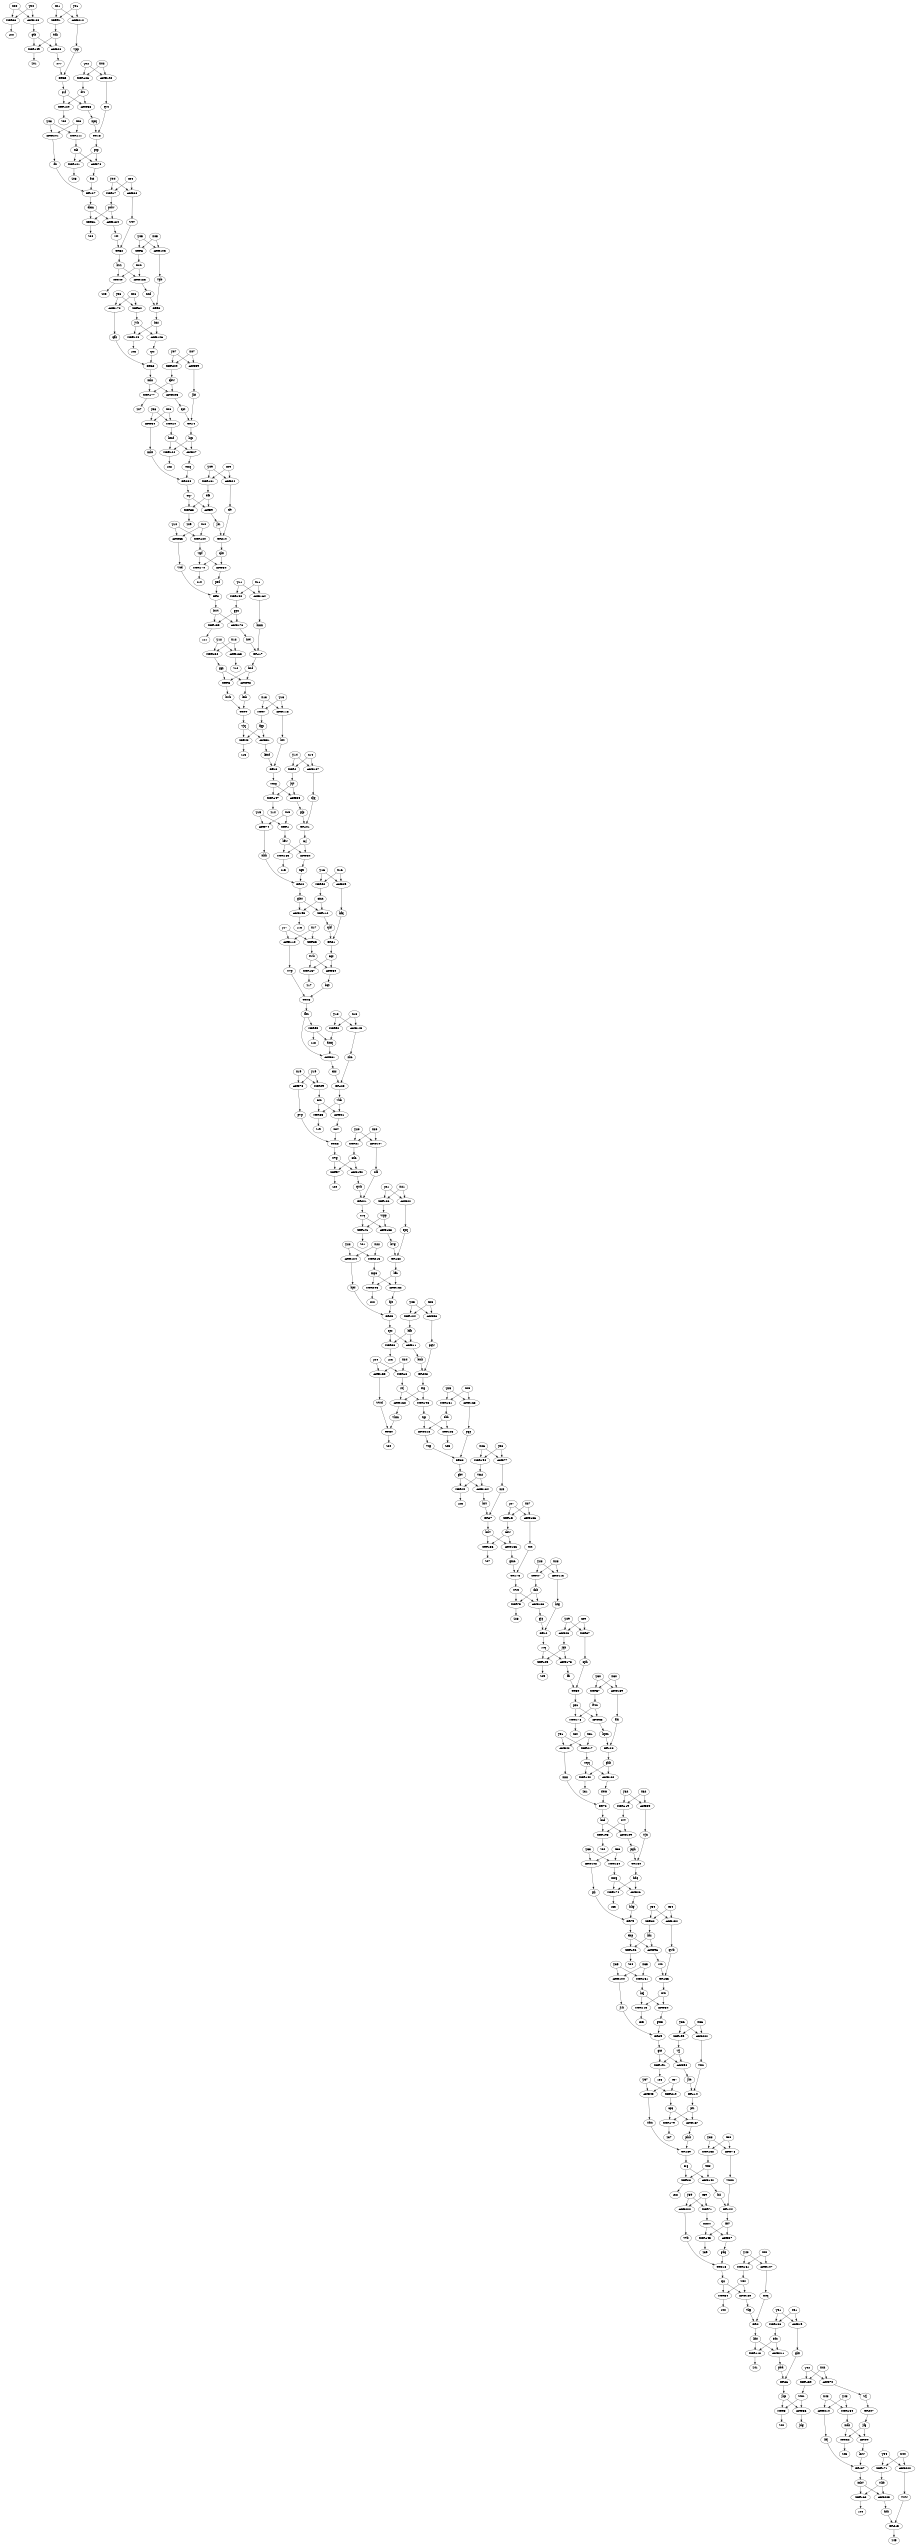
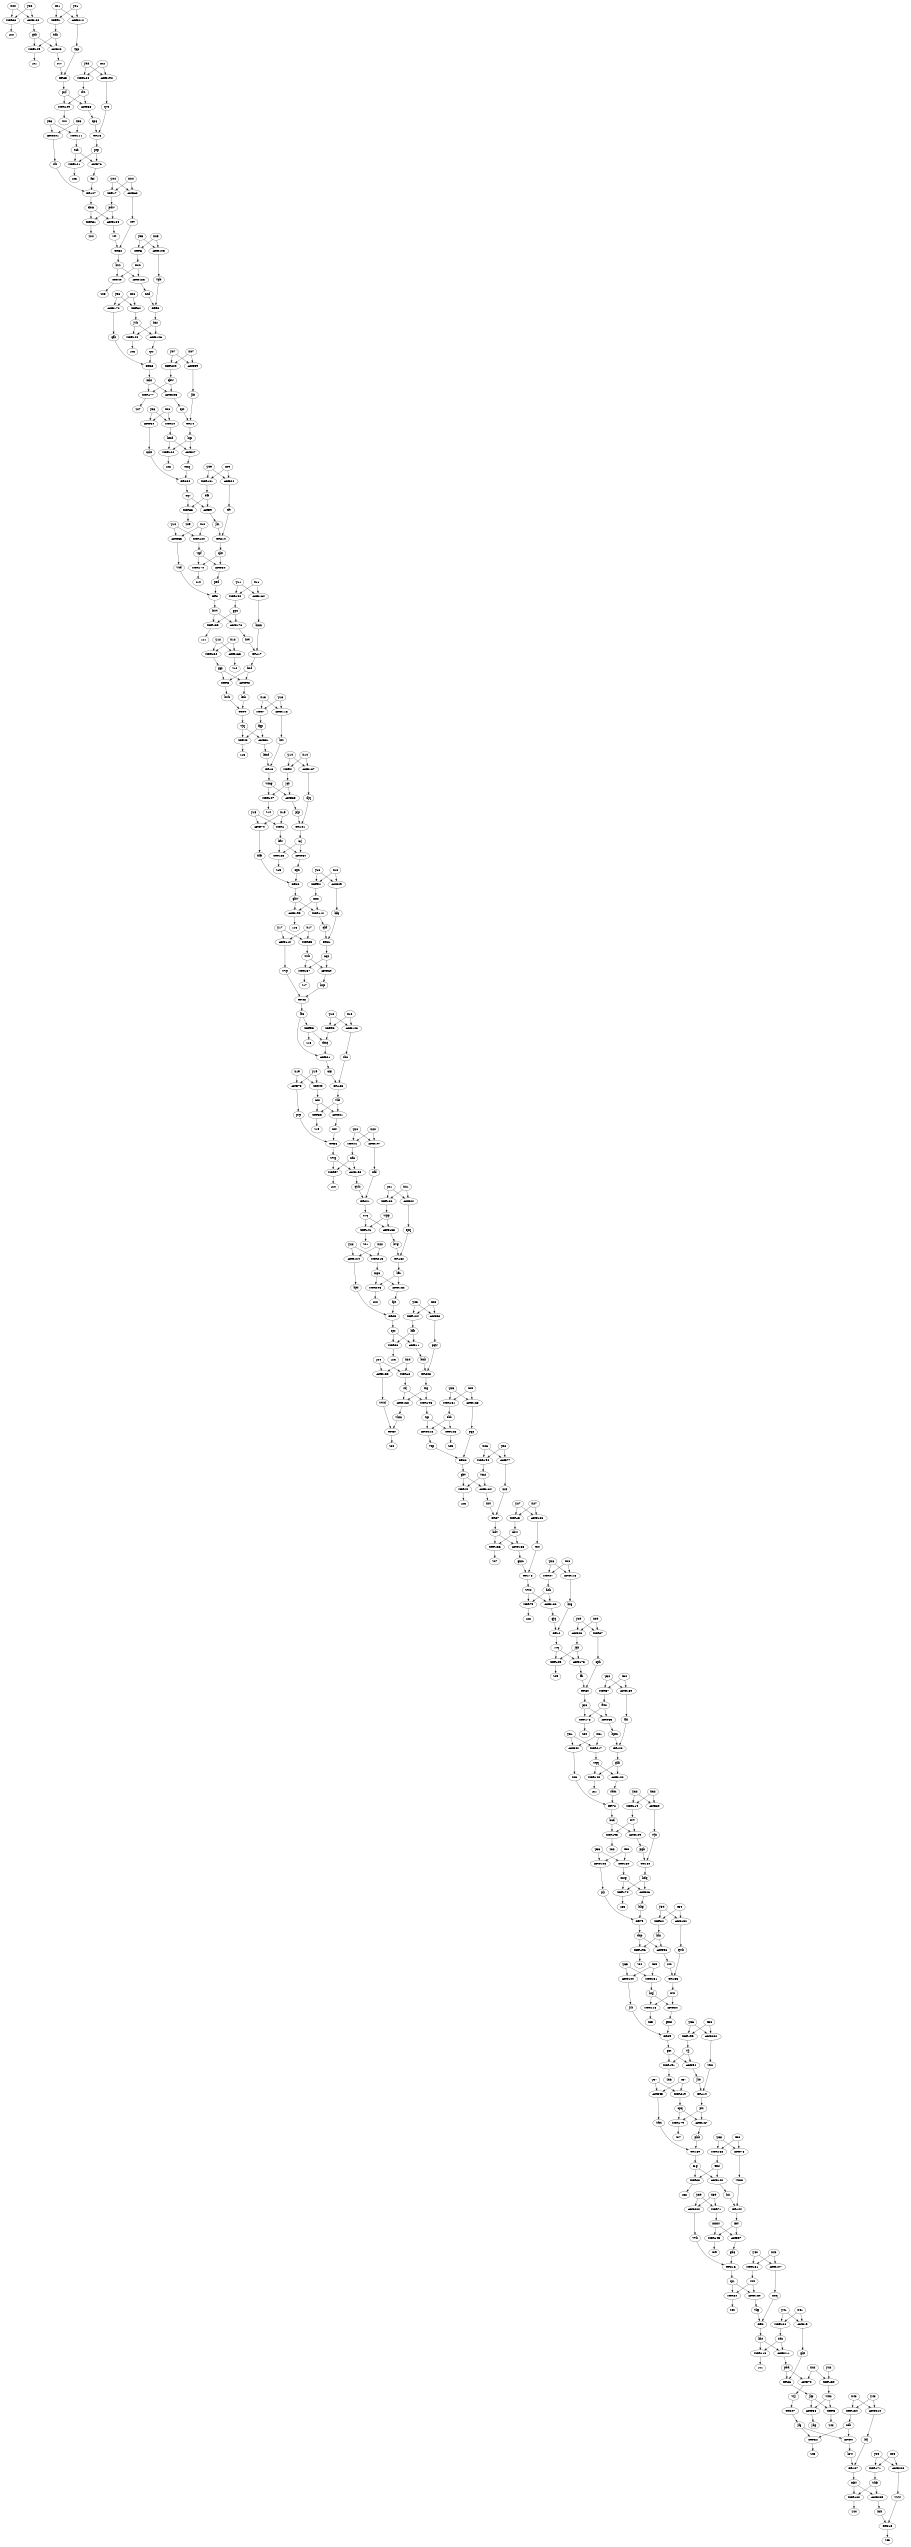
edge "y42" -> "AND70": now "pbd" -> "AND70"
